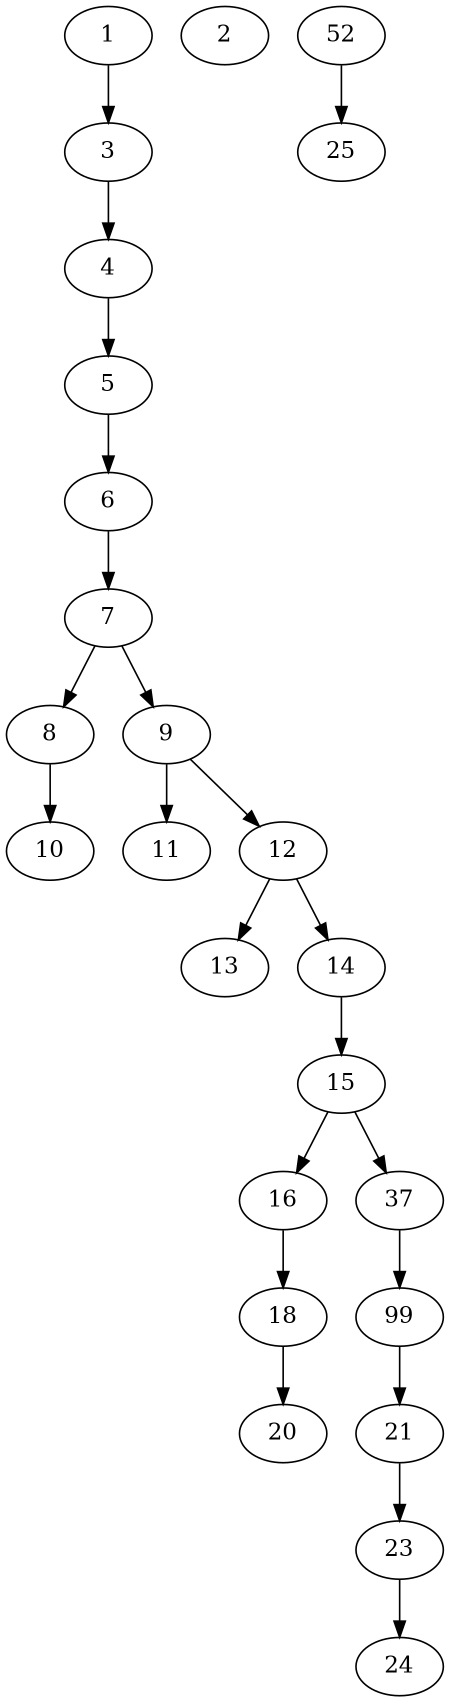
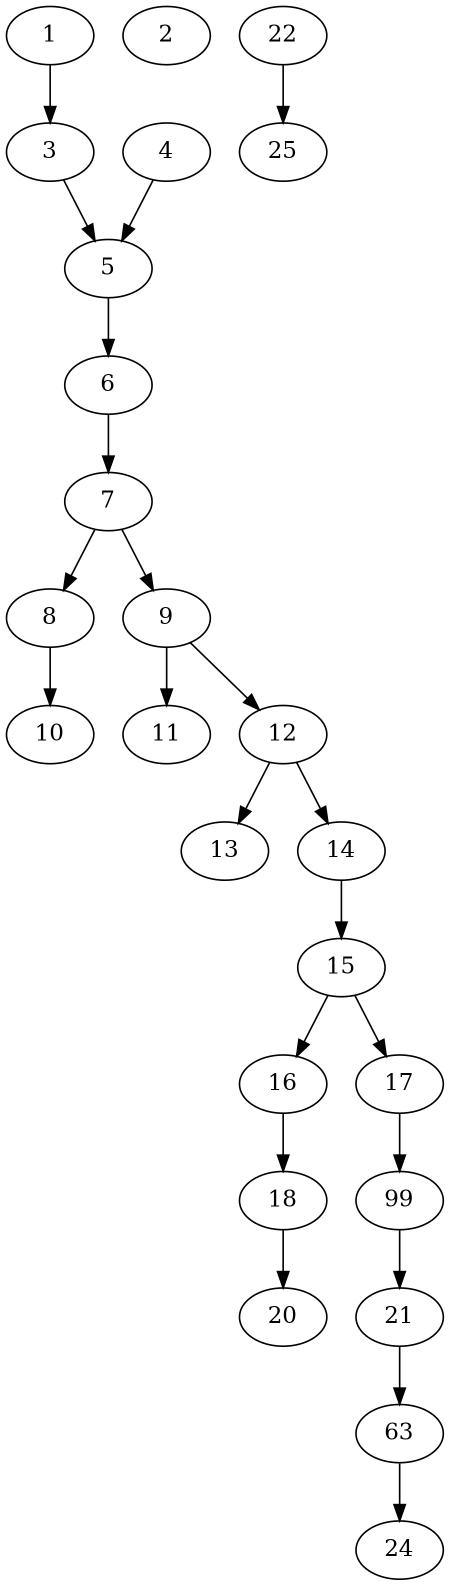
node "52": label "52" -> "22"
edge "3" -> "4": now "3" -> "5"
node "37": label "37" -> "17"
node "23": label "23" -> "63"
